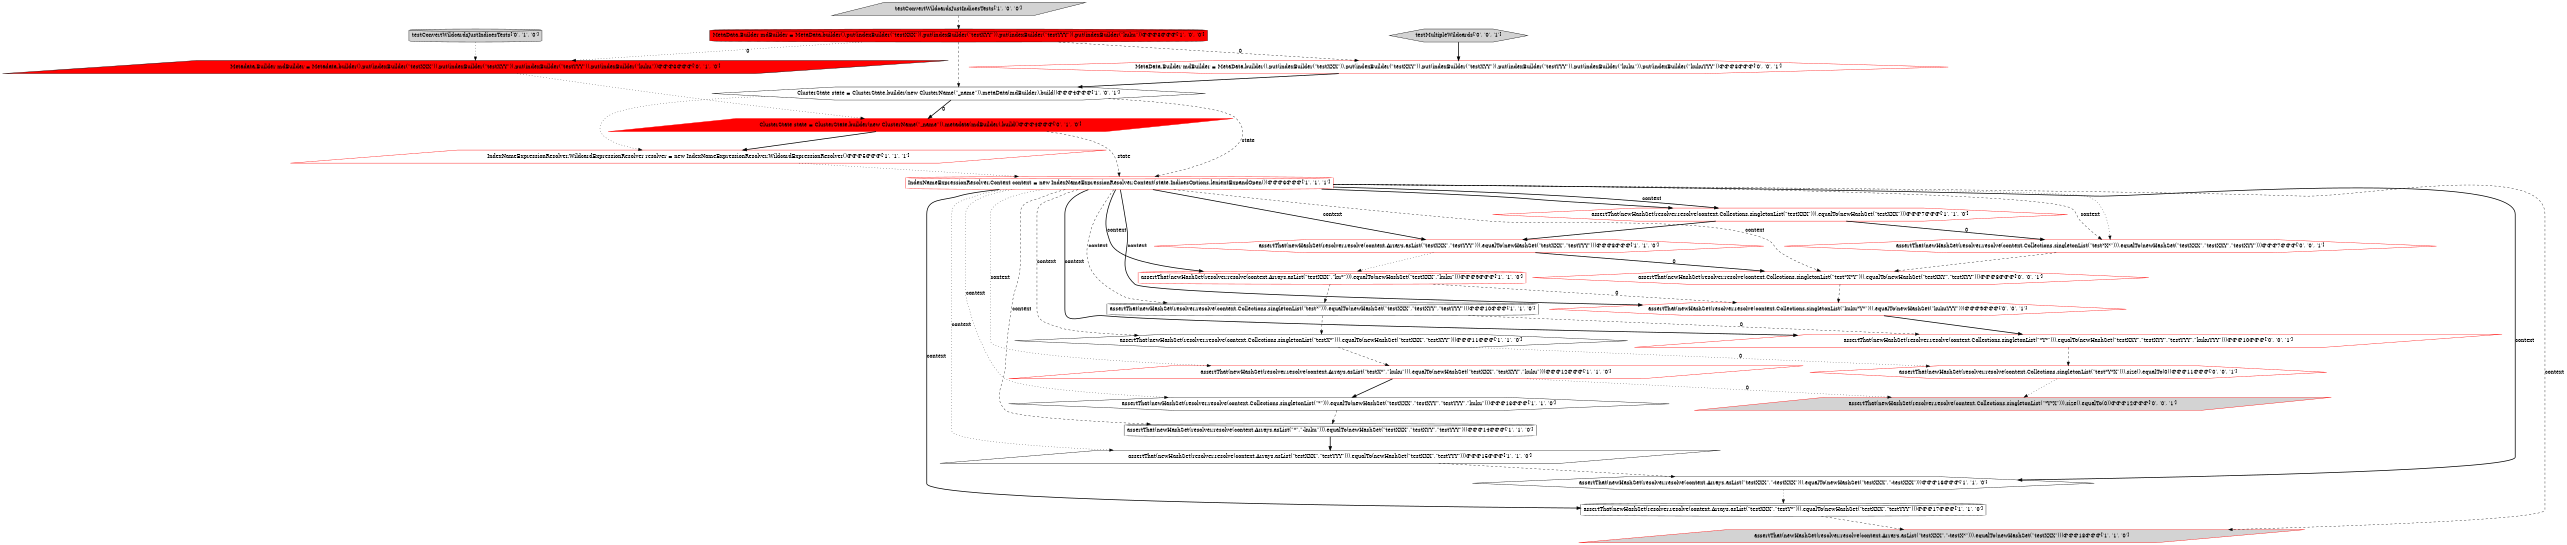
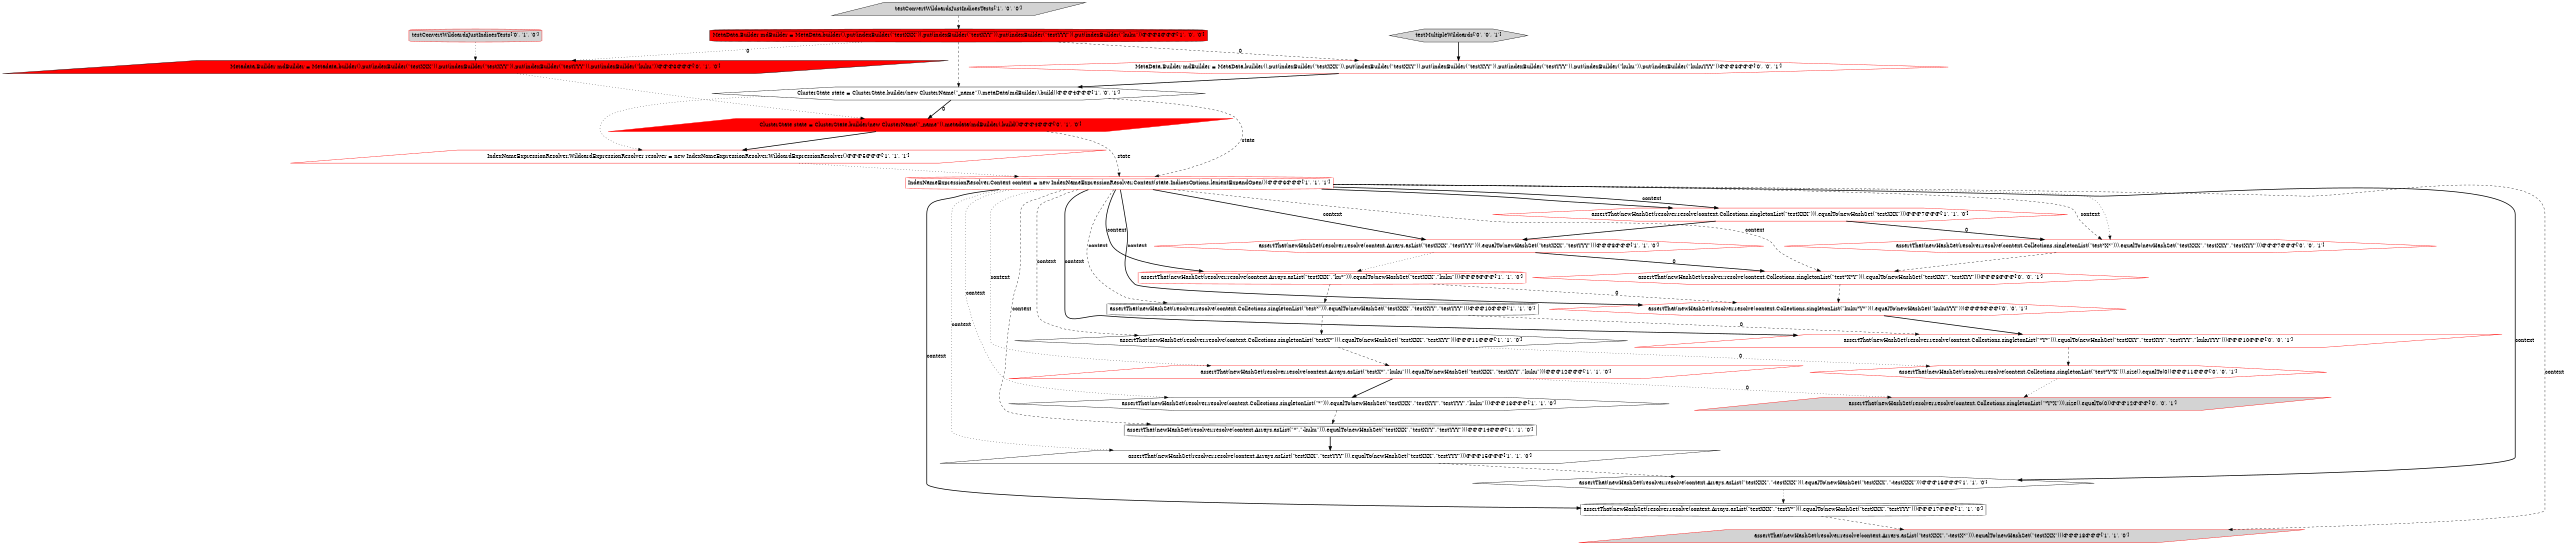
node "testConvertWildcardsJustIndicesTests['0', '1', '0']": color black -> red
